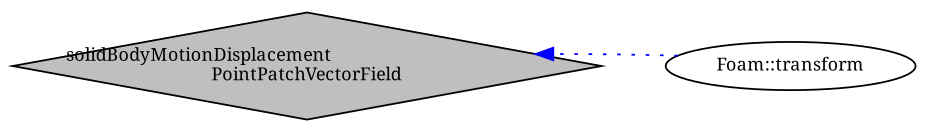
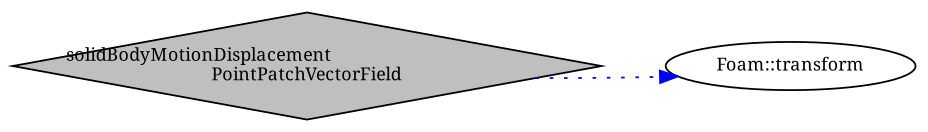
edge "Foam::transform" -> "solidBodyMotionDisplacement PointPatchVectorField": reversed
